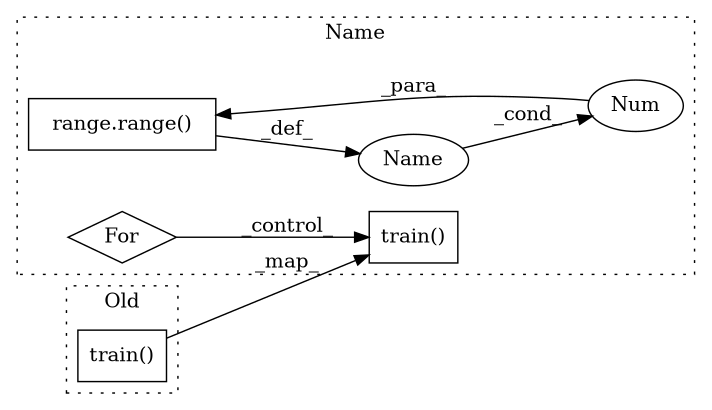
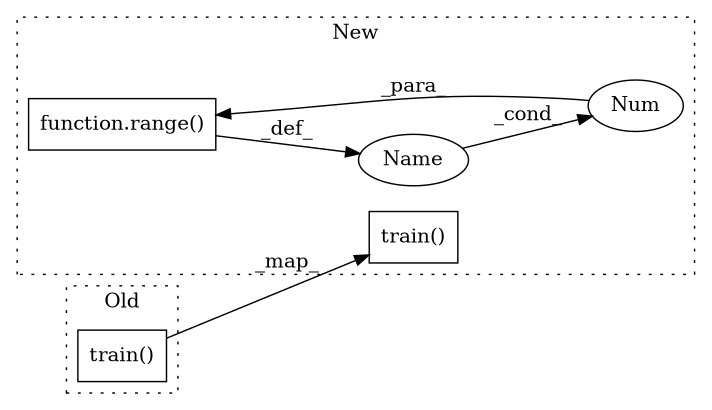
cluster "Name": label "Name" -> "New"
node "range.range()": label "range.range()" -> "function.range()"
node "For": removed
